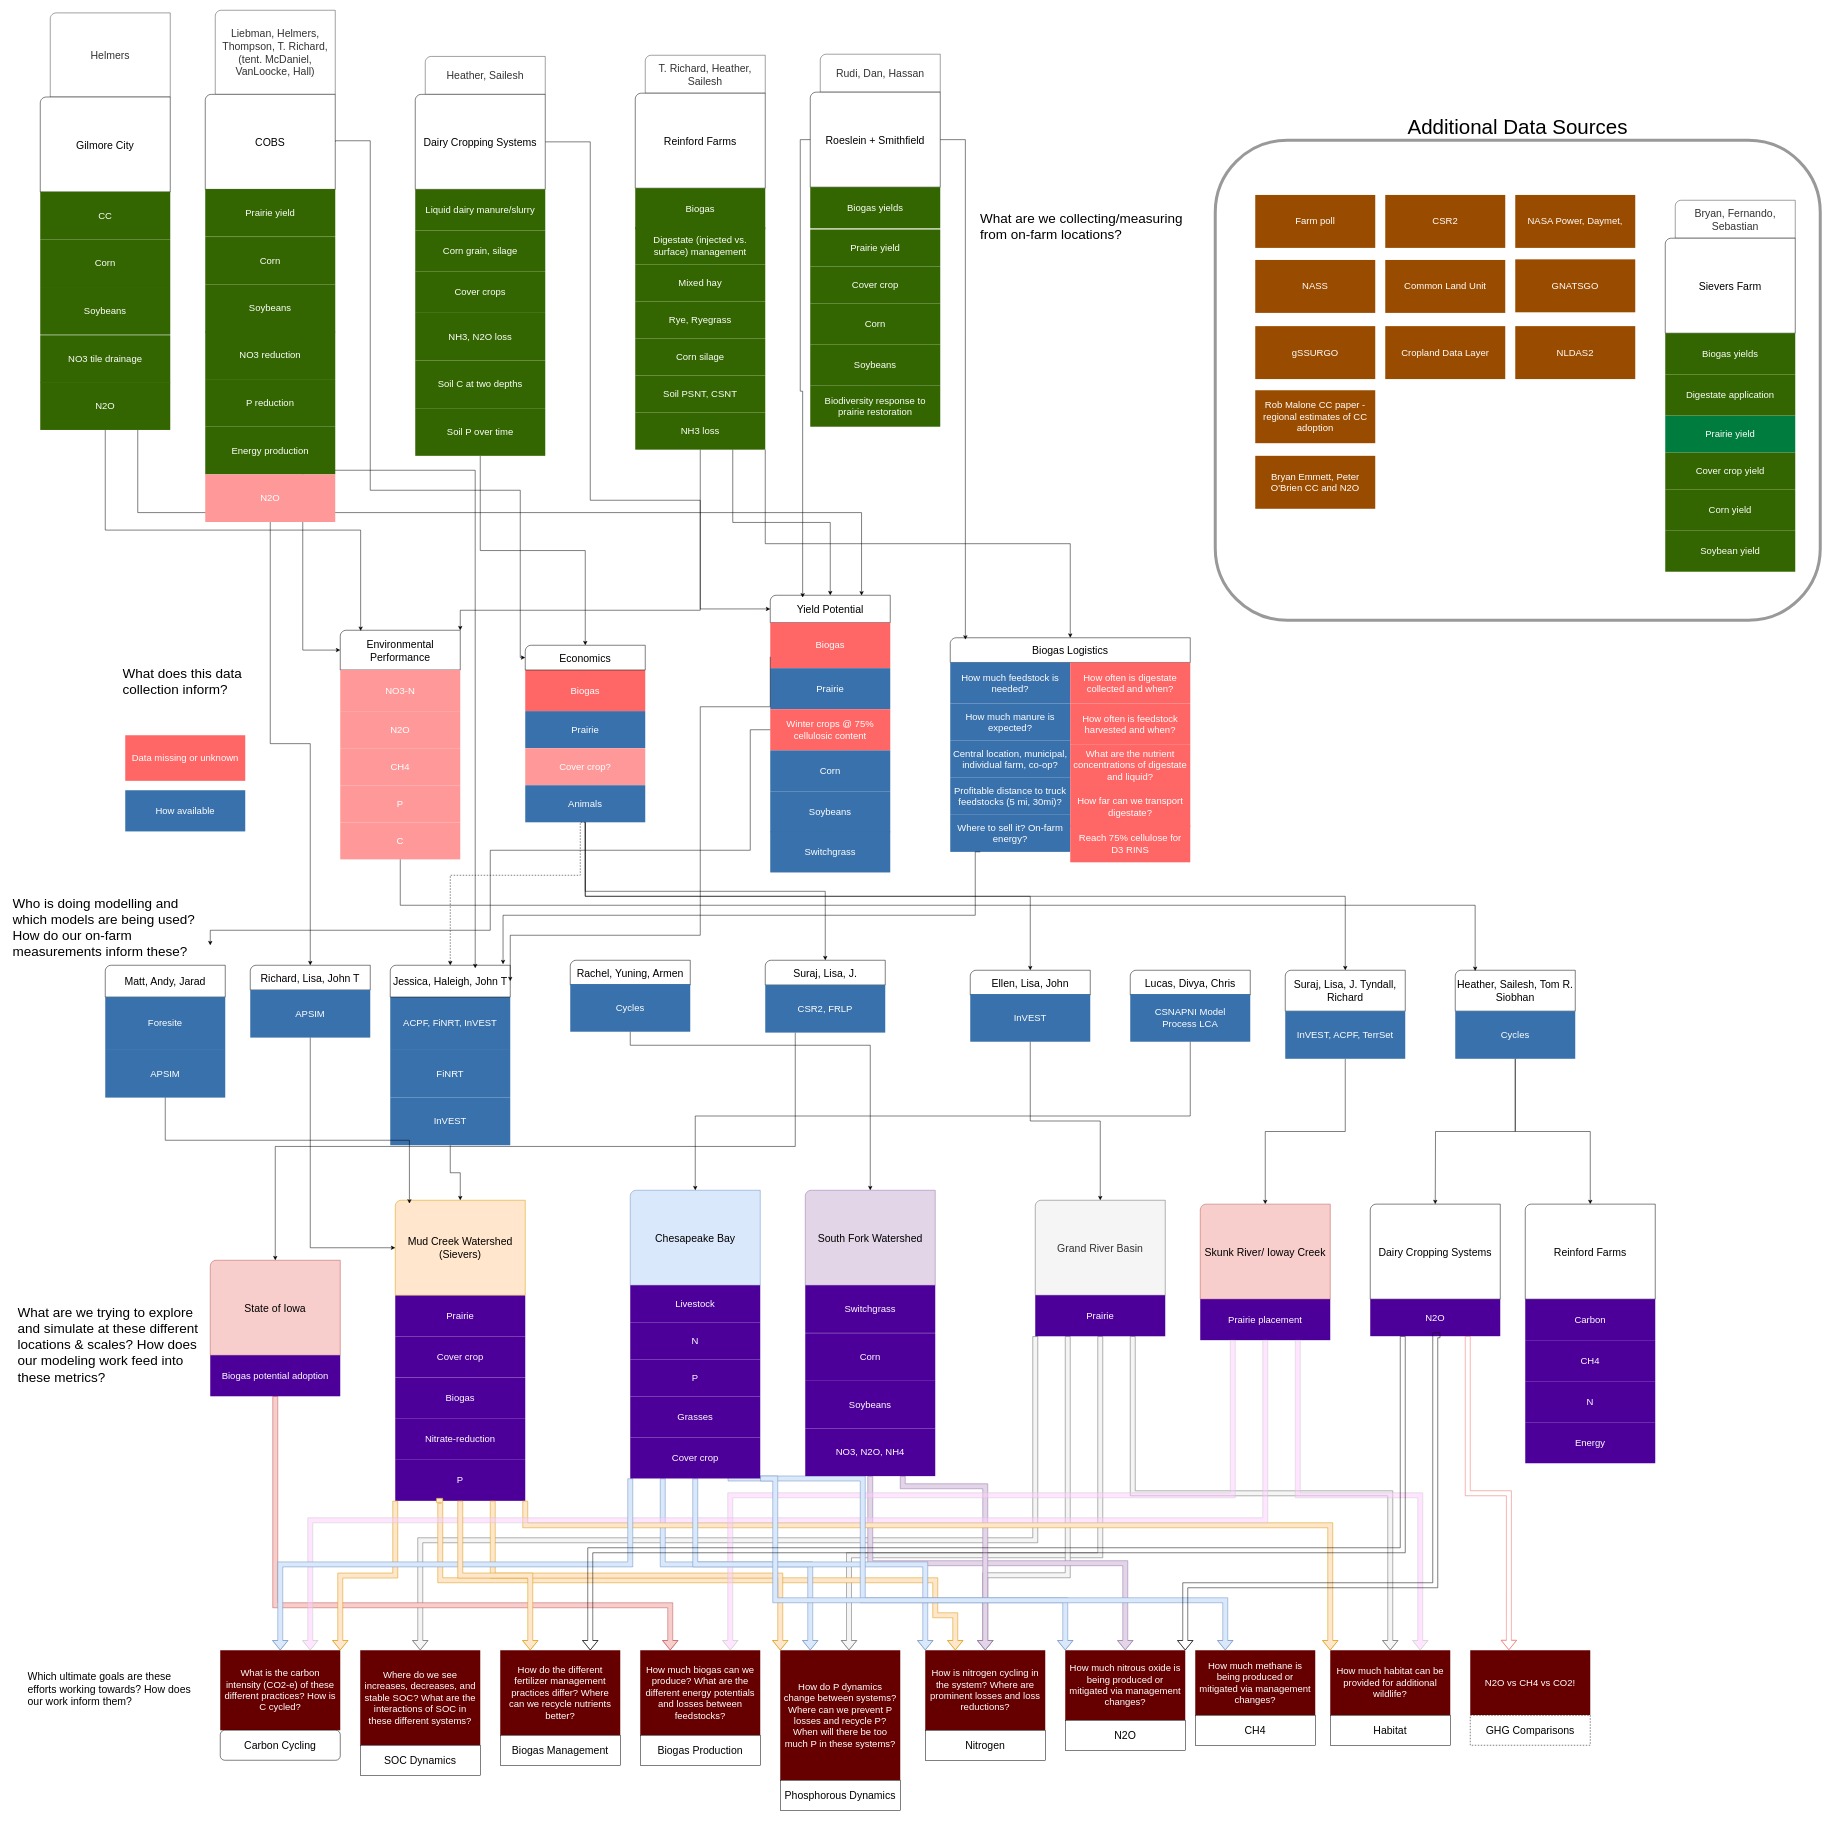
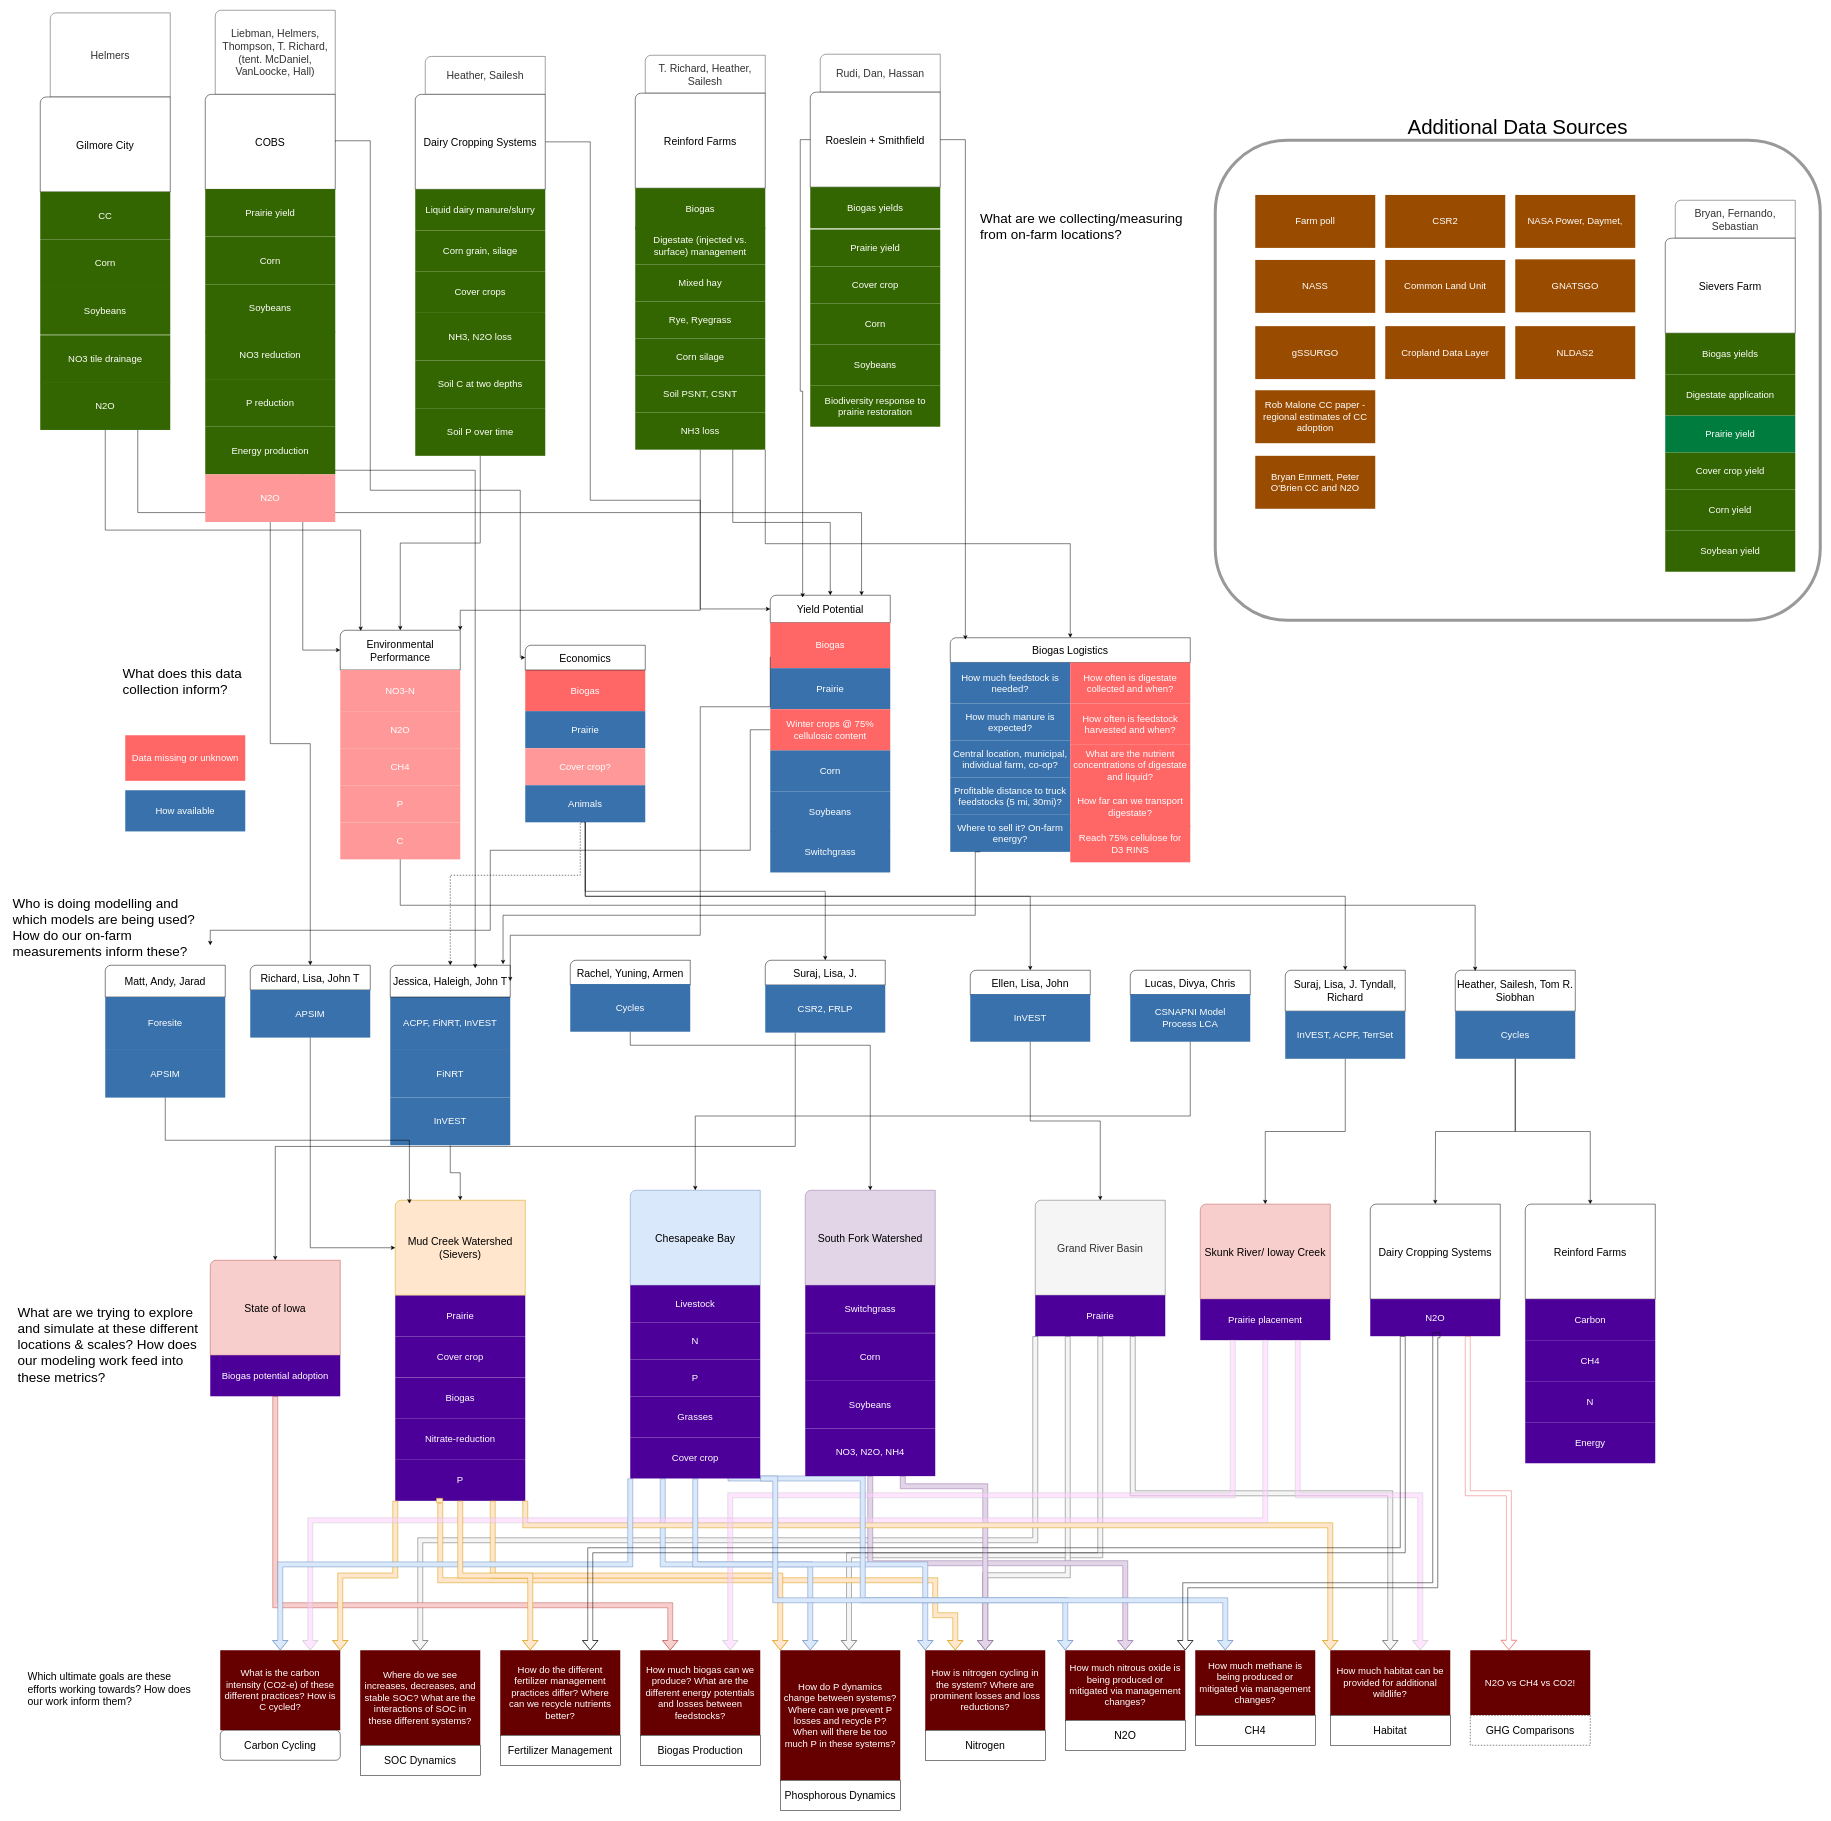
edge "Soil P over time" -> "Economics": now "Soil P over time" -> "Environmental Performance"
node "Biogas Management": label "Biogas Management" -> "Fertilizer Management"
